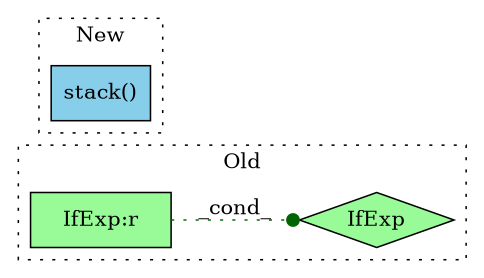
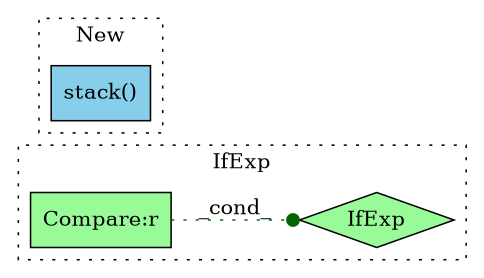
cluster "Old": label "Old" -> "IfExp"
node "IfExp:r": label "IfExp:r" -> "Compare:r"
